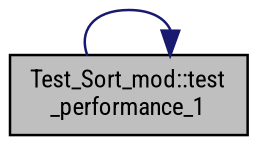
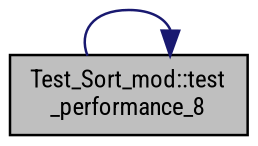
node "Test_Sort_mod::test _performance_1": label "Test_Sort_mod::test _performance_1" -> "Test_Sort_mod::test _performance_8"
